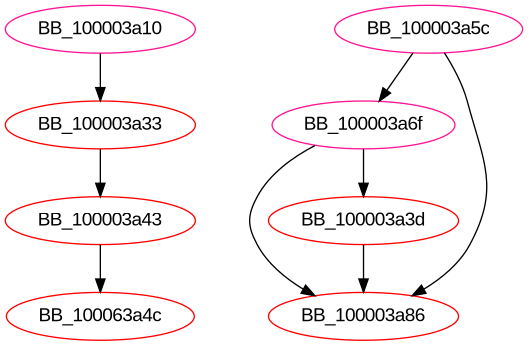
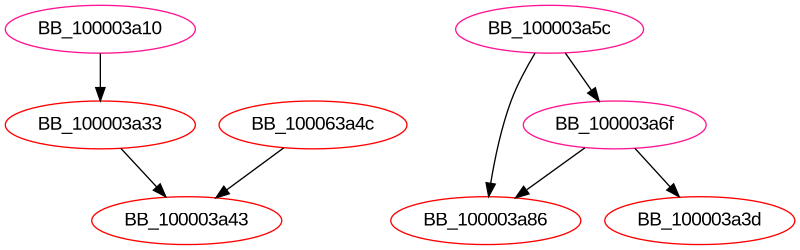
edge "BB_100003a43" -> "BB_100063a4c": reversed
edge "BB_100003a3d" -> "BB_100003a86": removed
